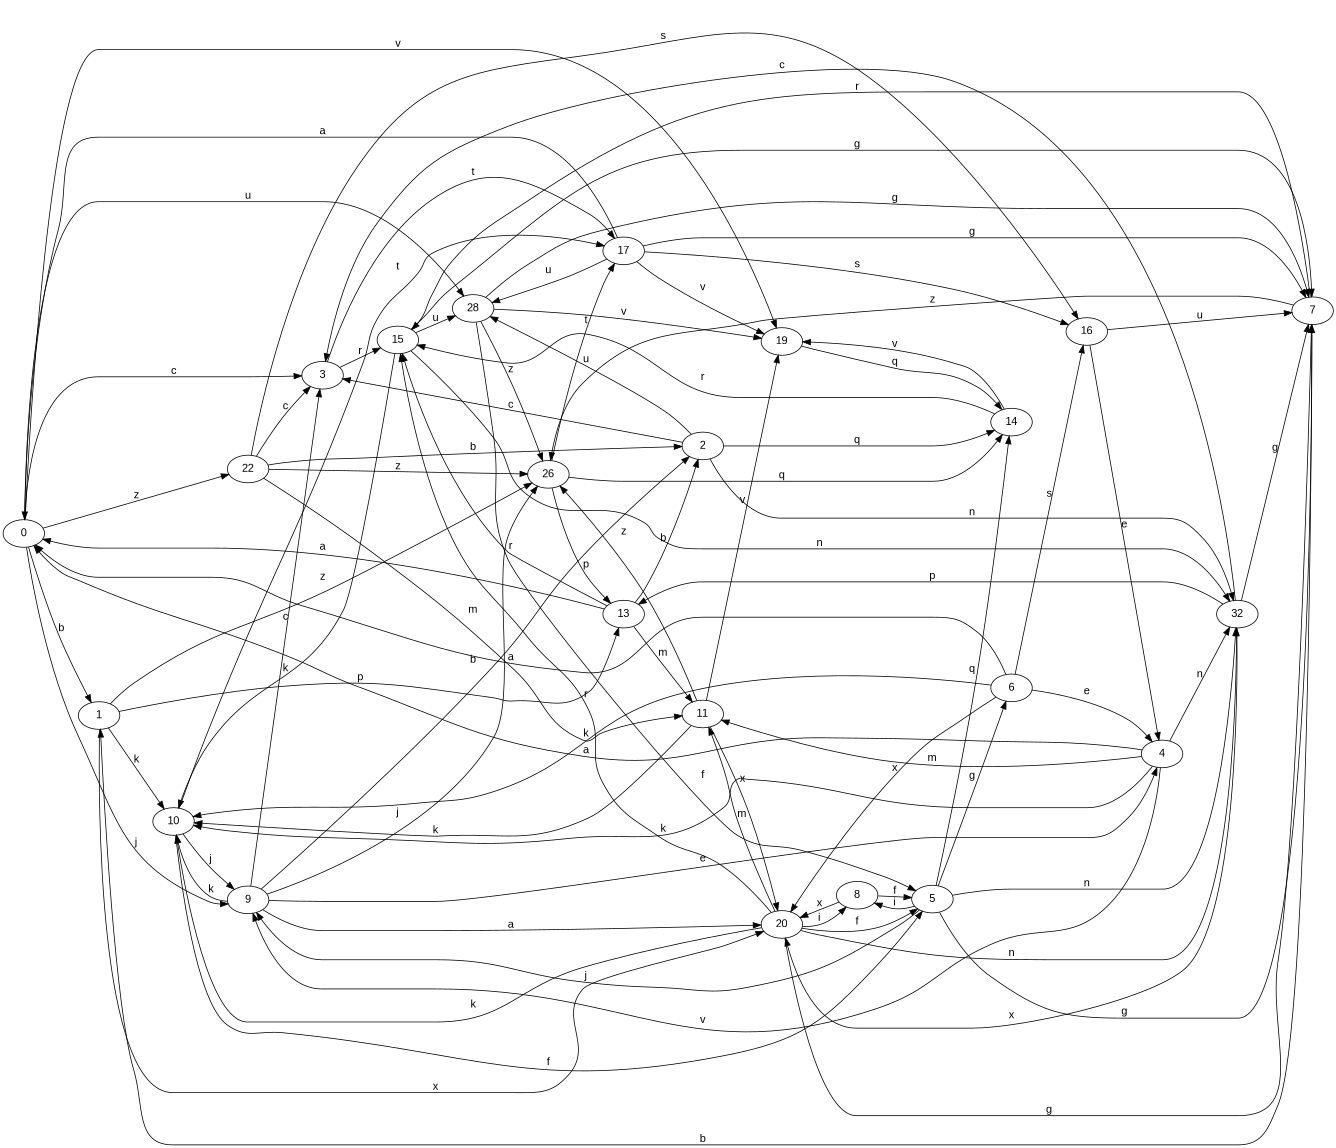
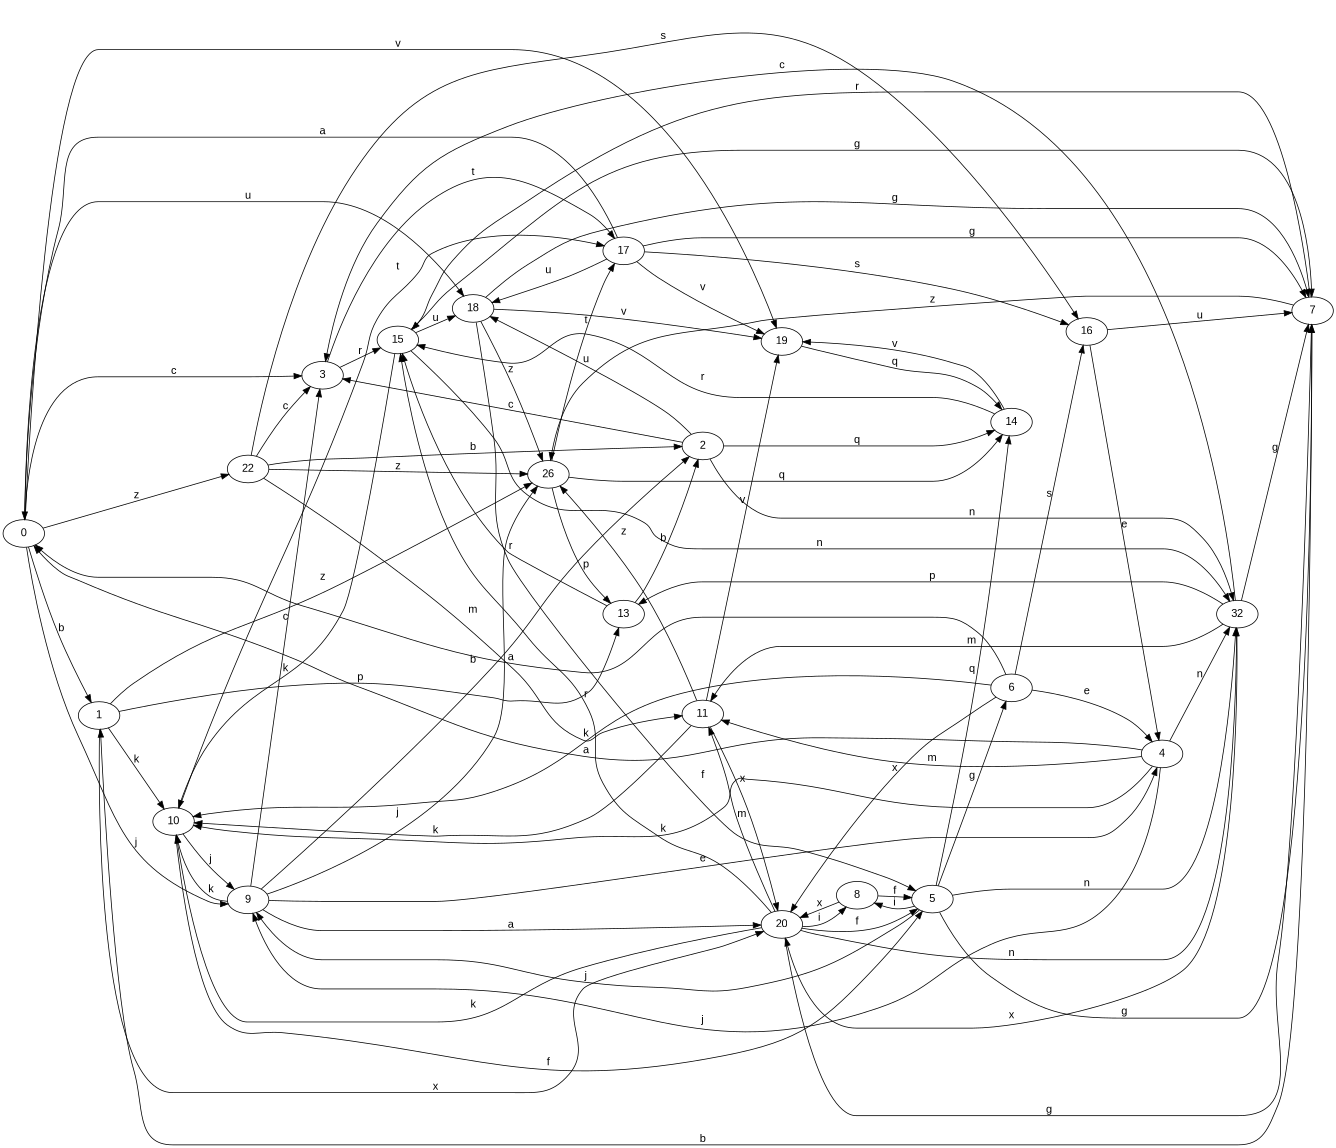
node "28": label "28" -> "18"
edge "13" -> "0": removed, label "a"
edge "13" -> "11": now "32" -> "11"
edge "4" -> "9": label "v" -> "j"
